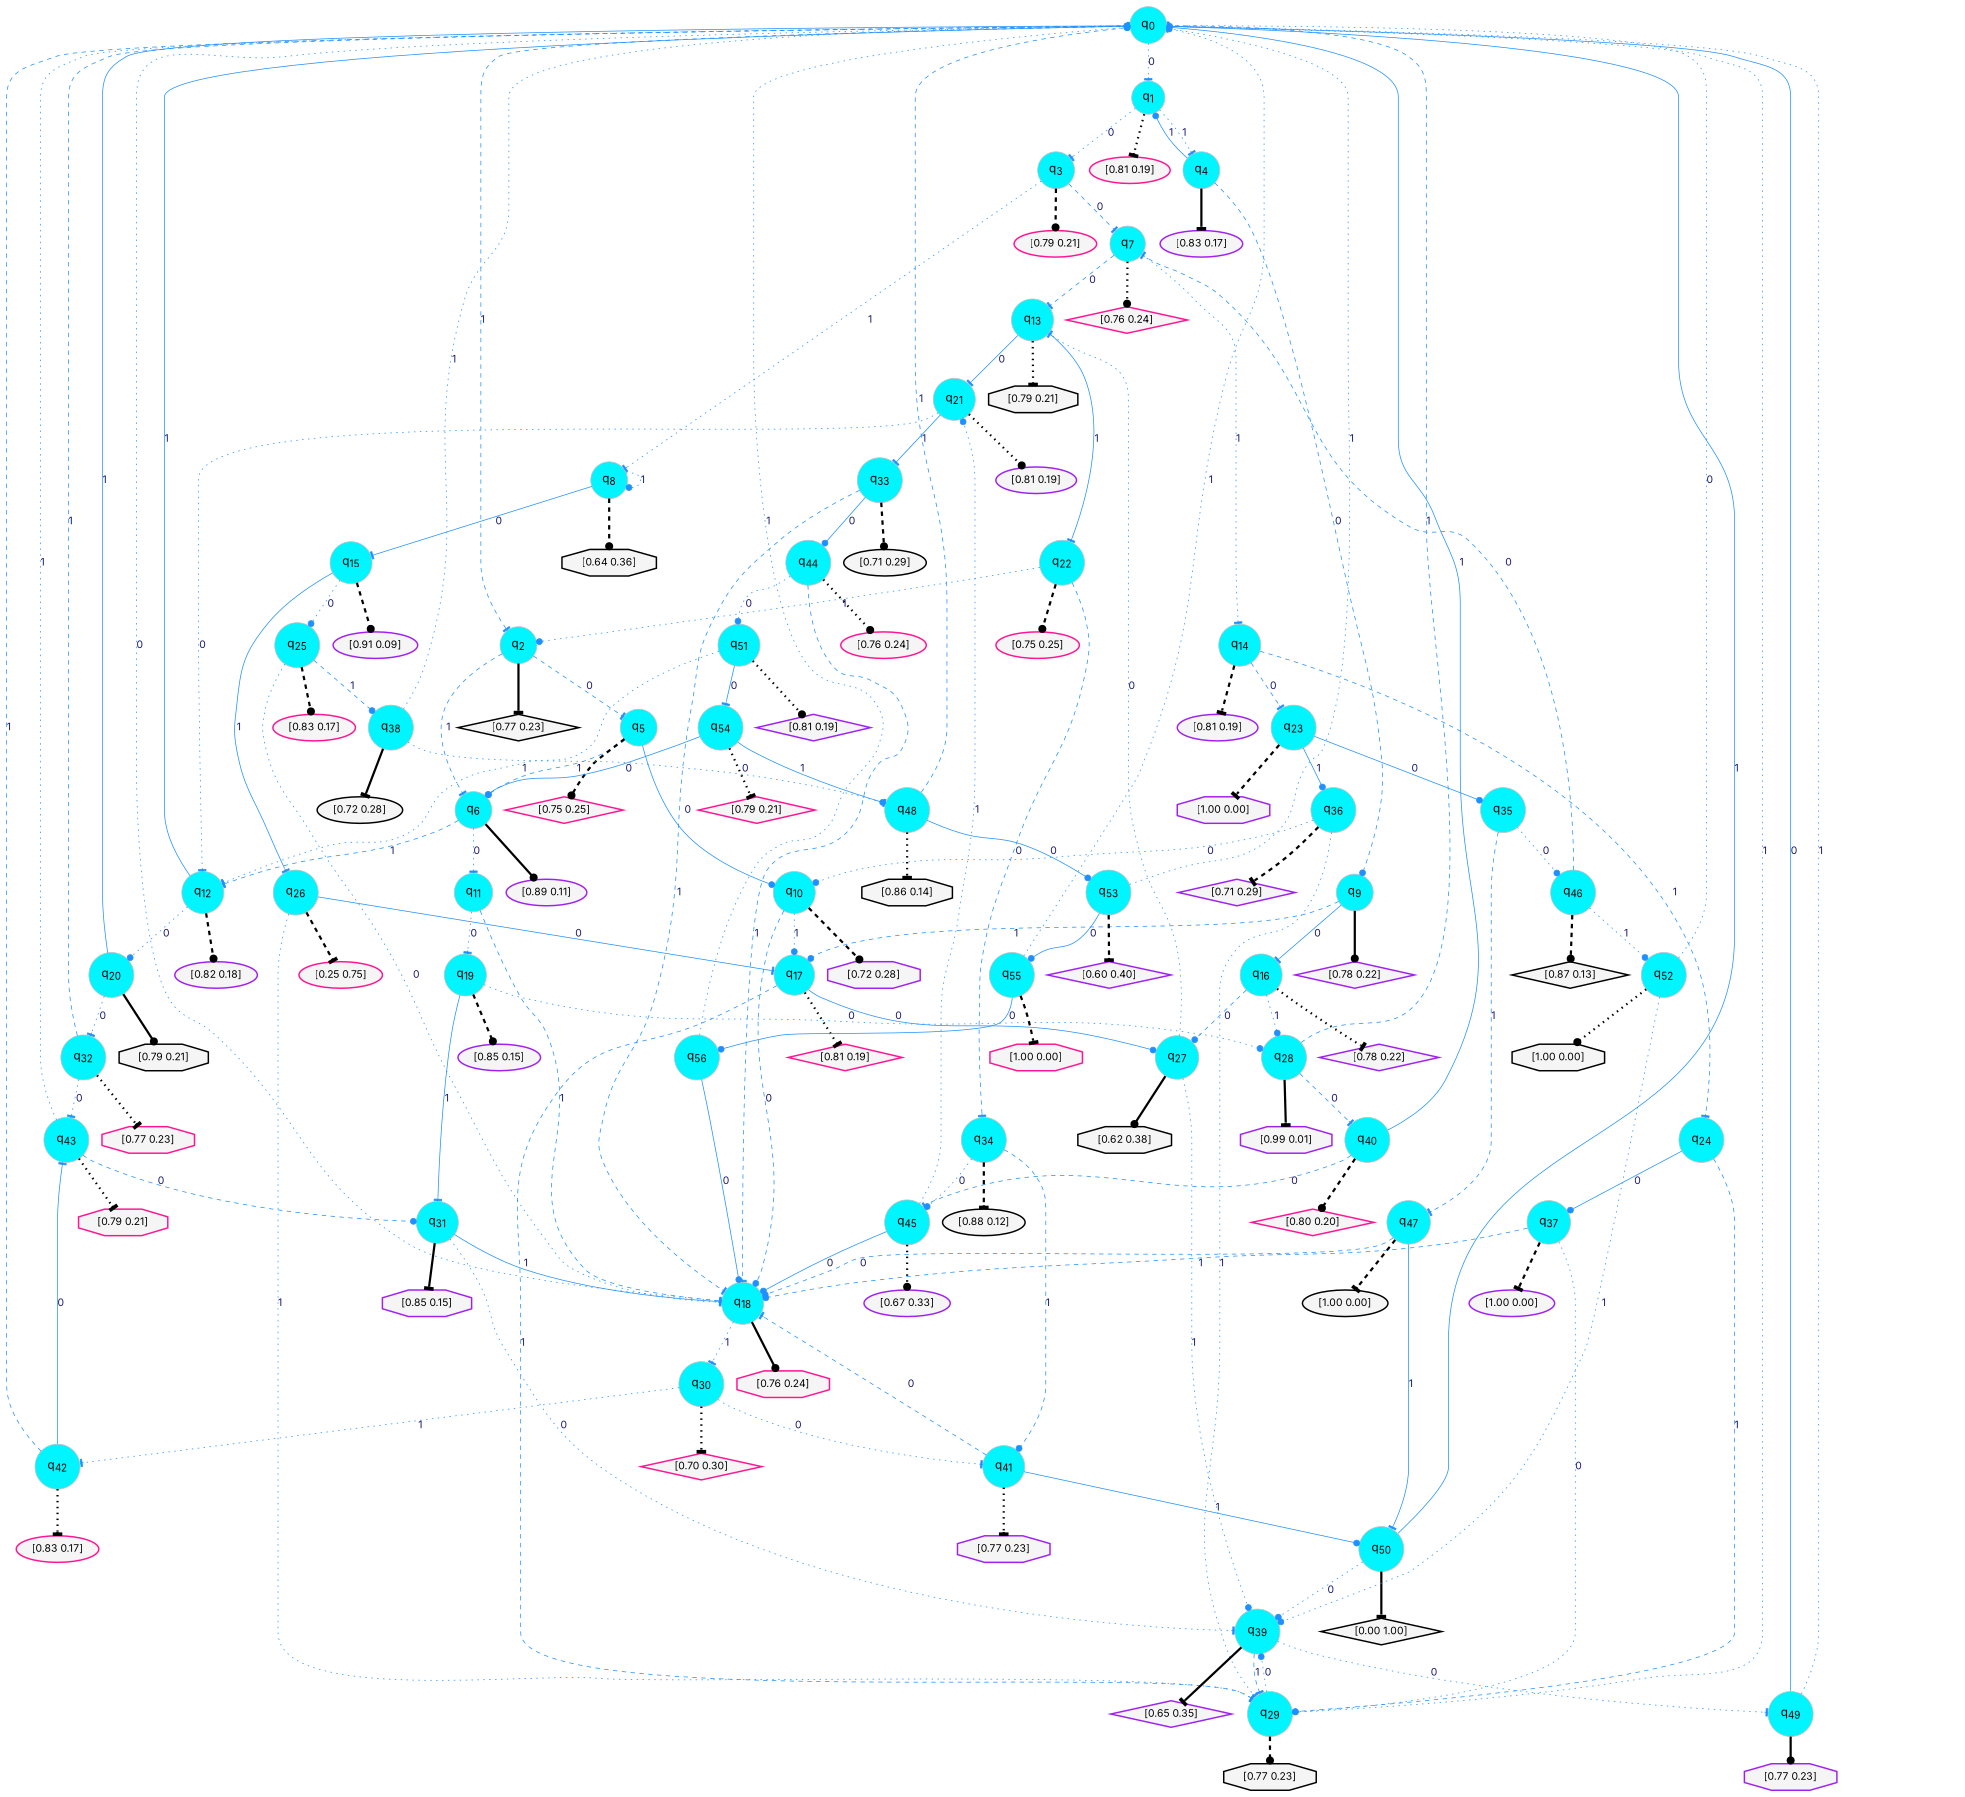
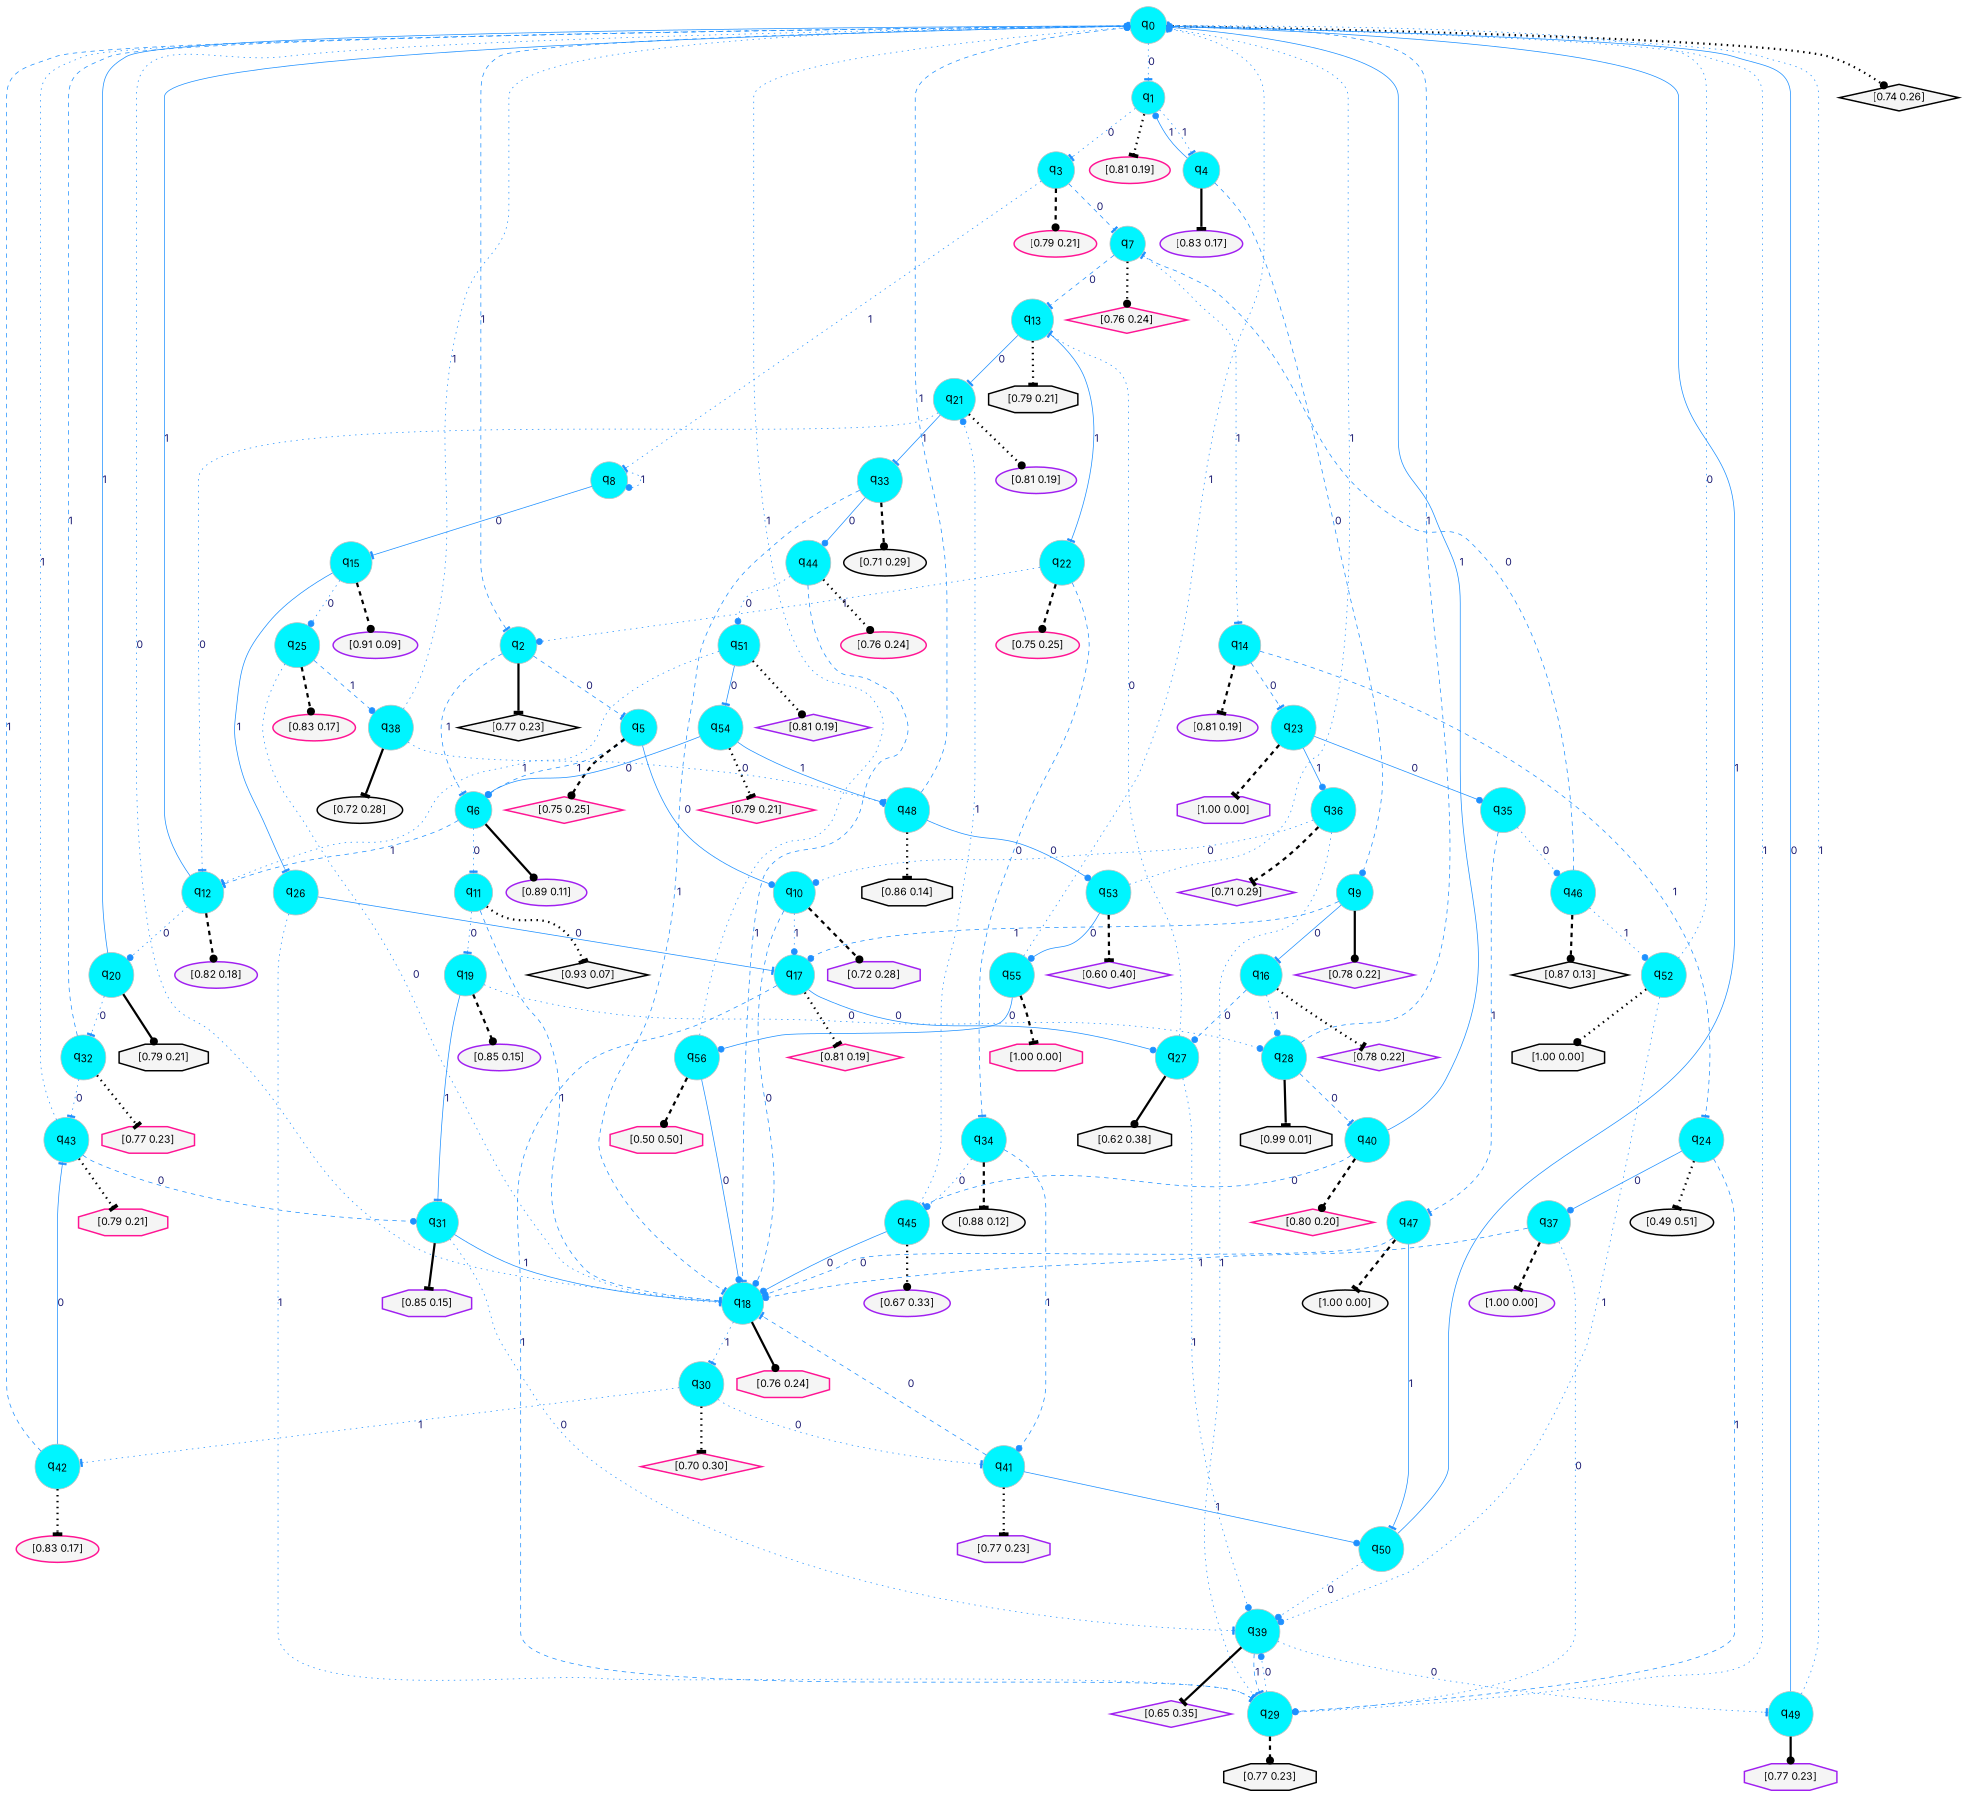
node "[0.74 0.26]": added
node "[0.64 0.36]": removed
node "[0.25 0.75]": removed
node "[0.93 0.07]": added
node "[0.50 0.50]": added
node "[0.99 0.01]": color purple -> black
node "[0.49 0.51]": added
node "[0.00 1.00]": removed
